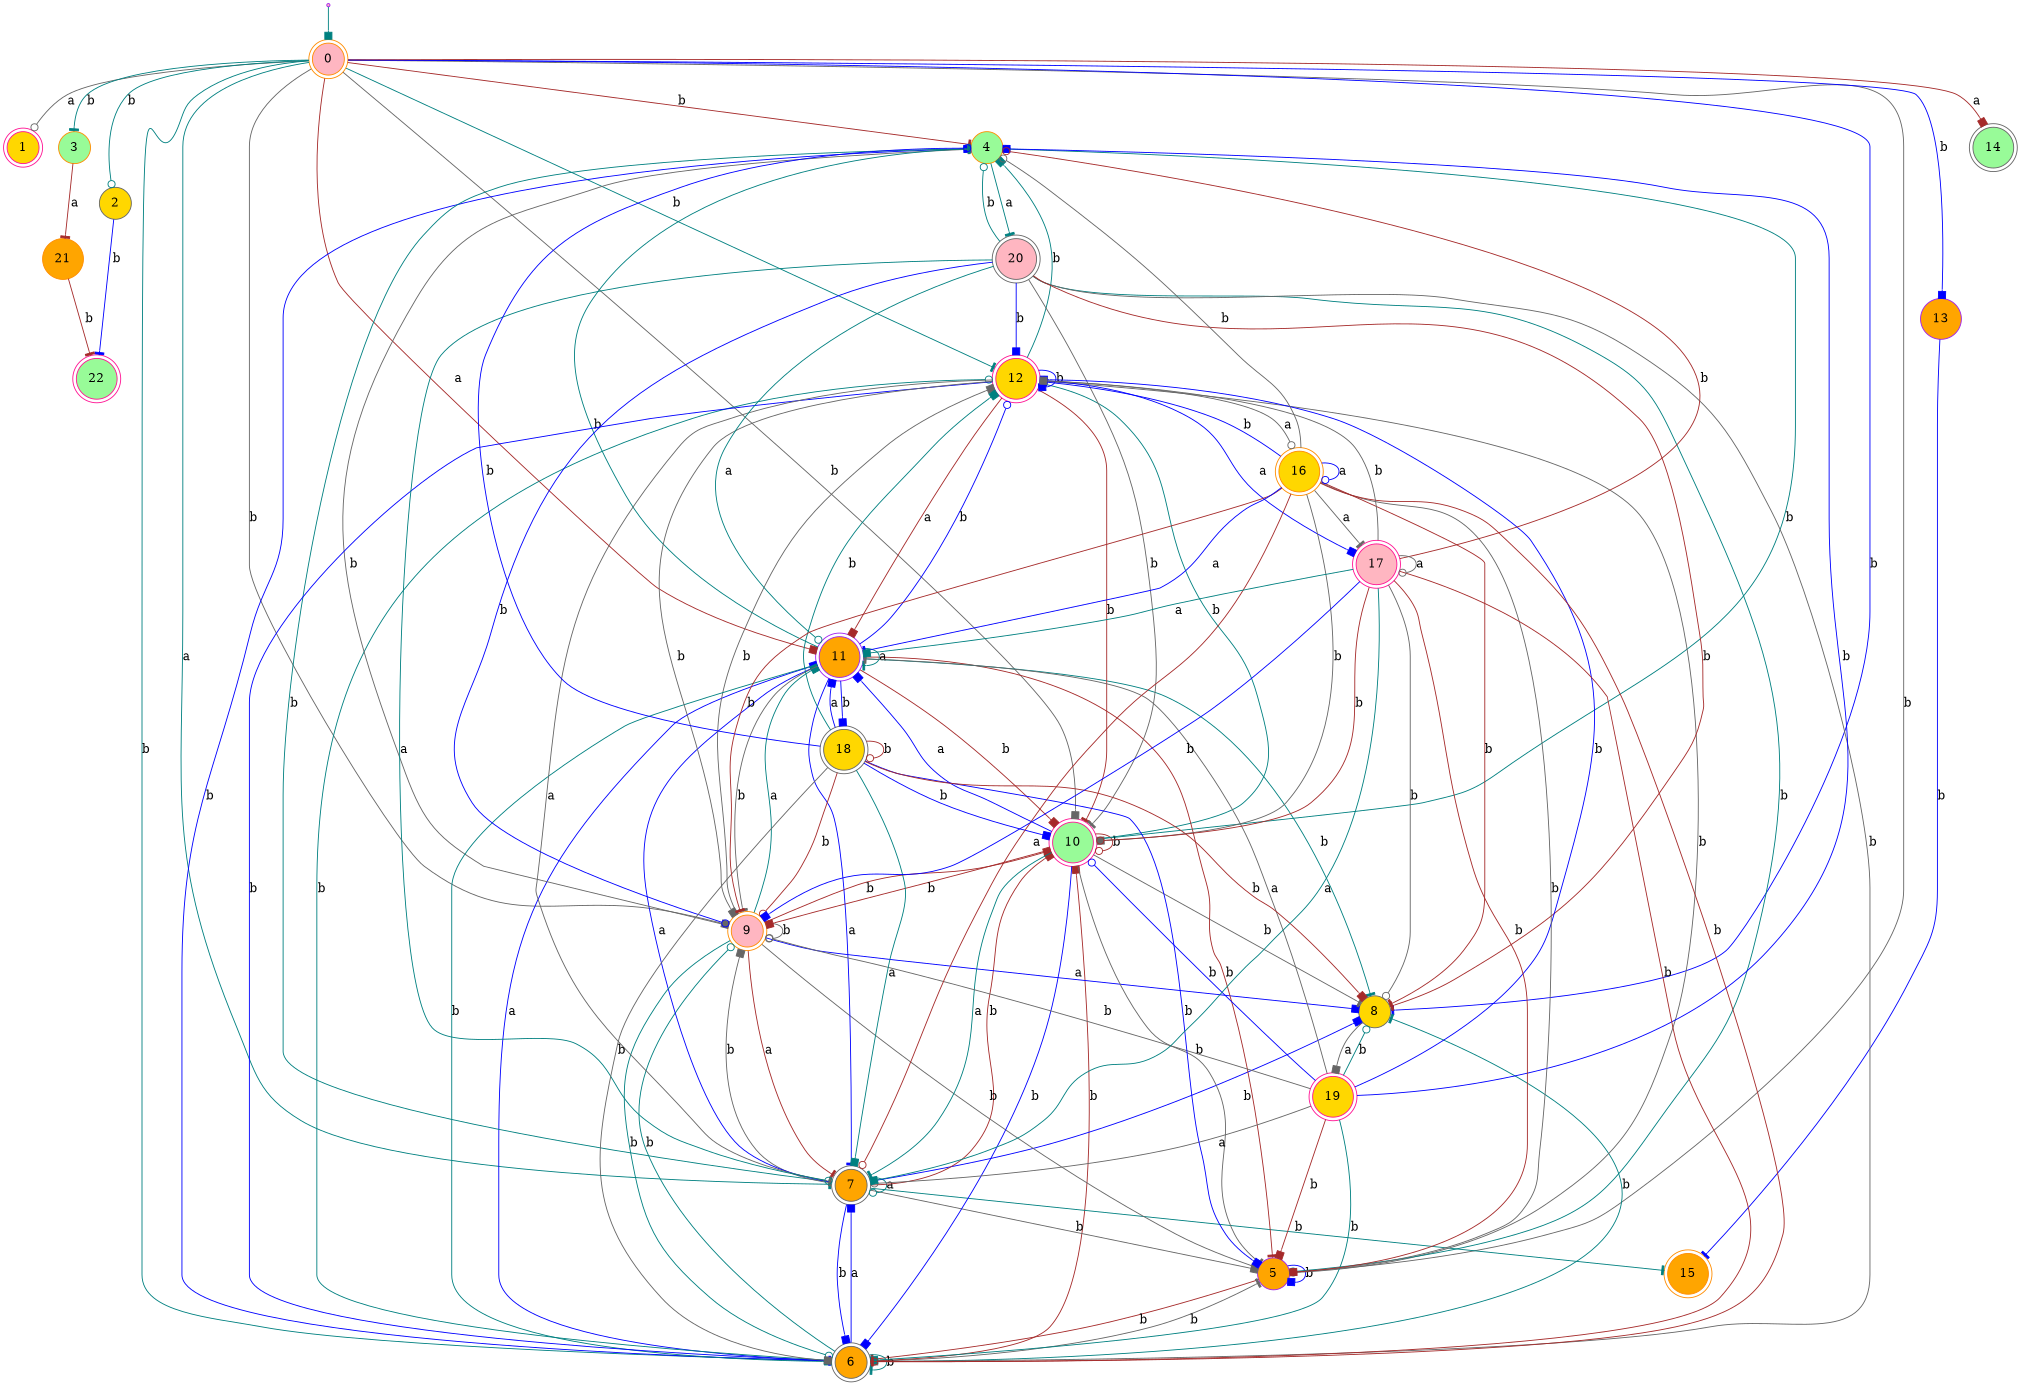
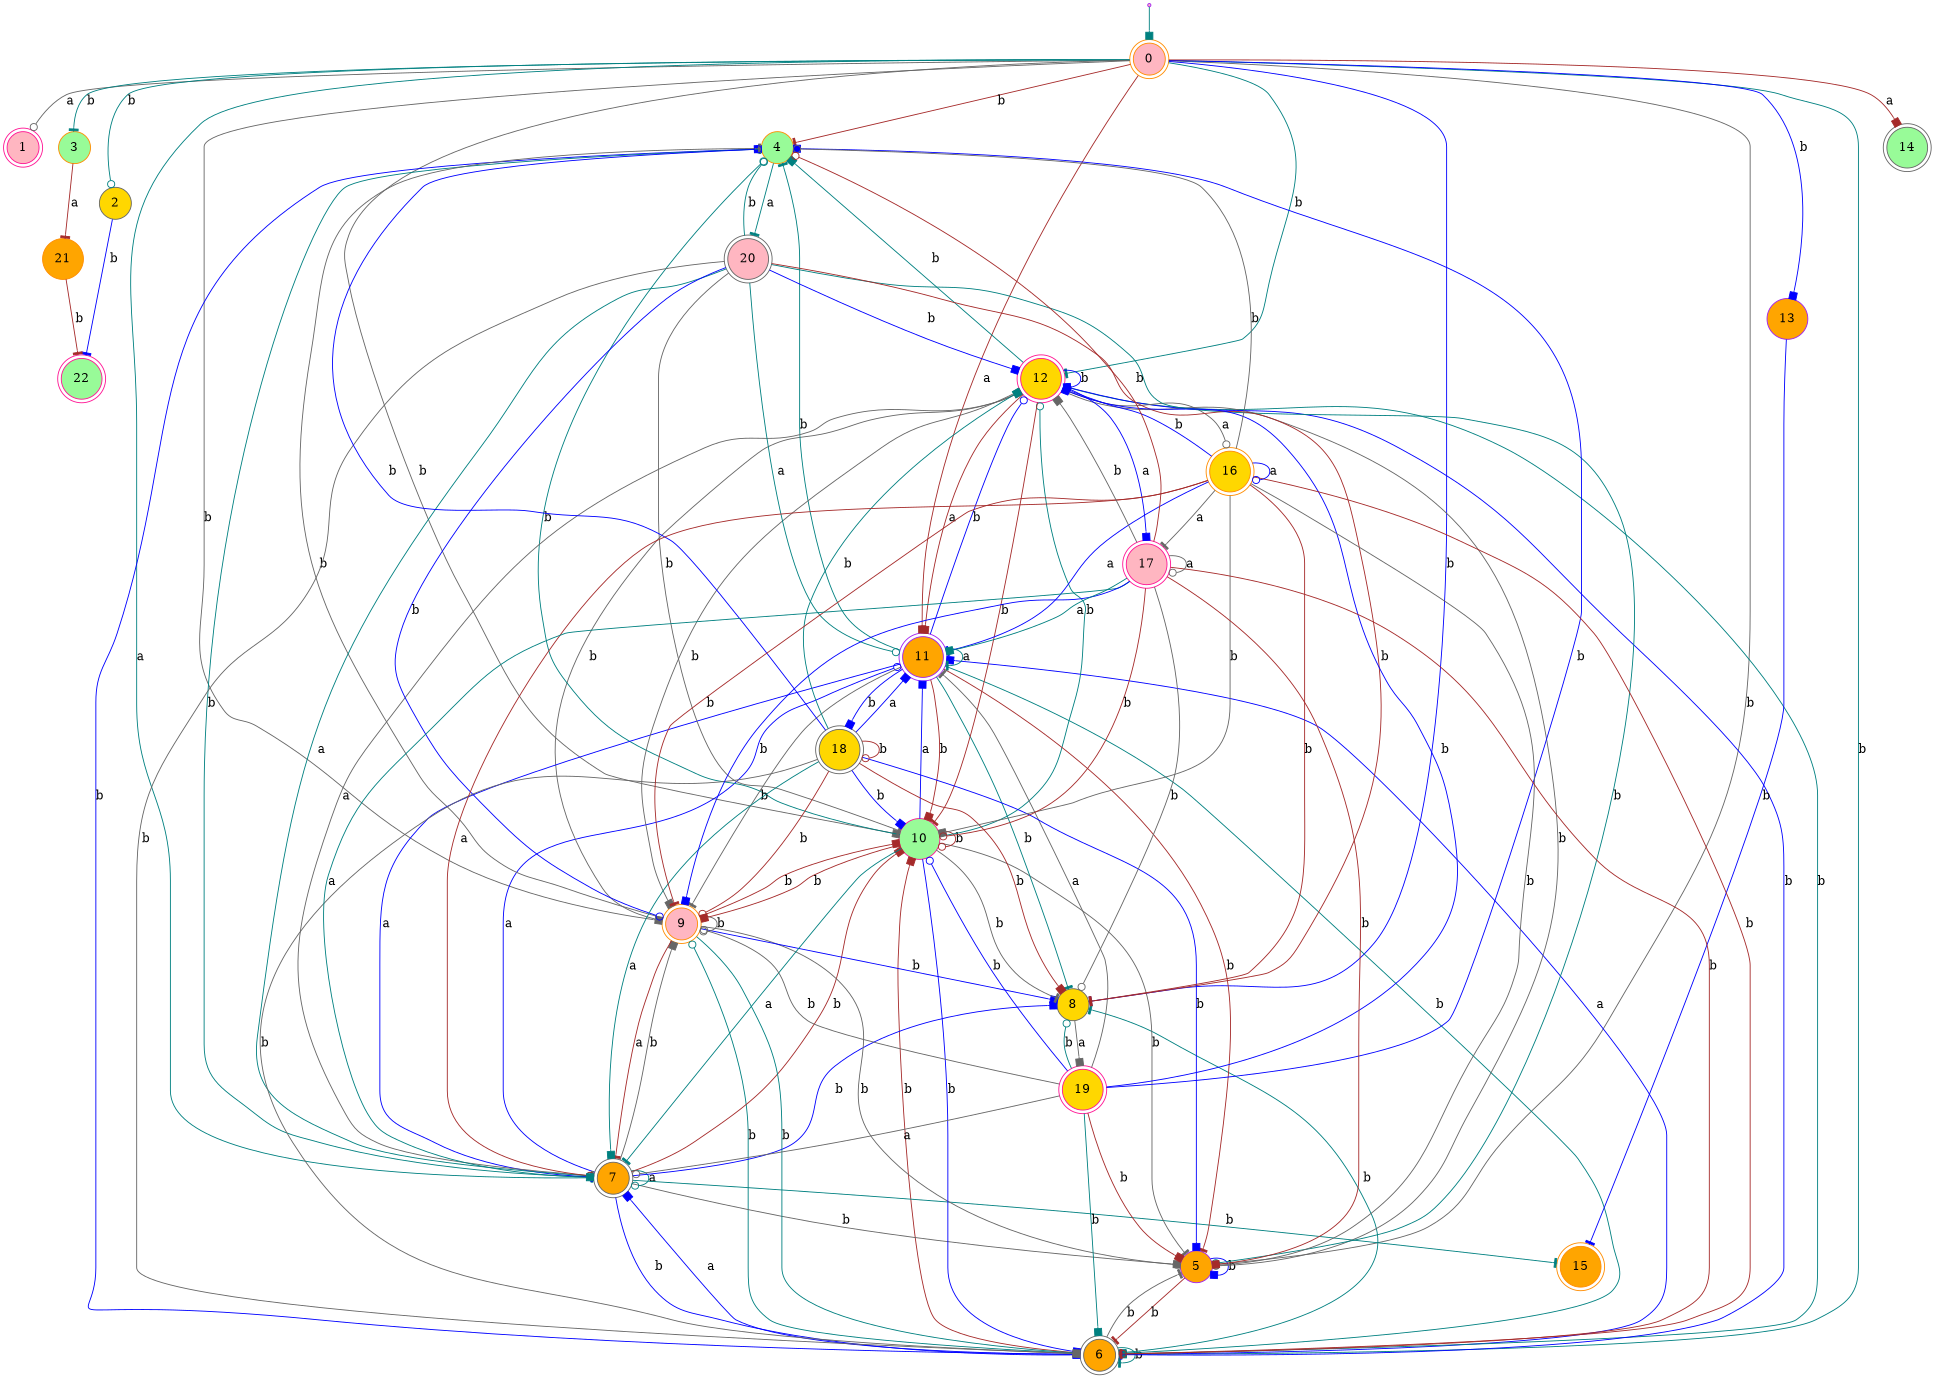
node "1": fillcolor gold -> lightpink
edge "9" -> "11": removed, label "a"
node "10": shape doublecircle -> circle
edge "9" -> "8": label "a" -> "b"
